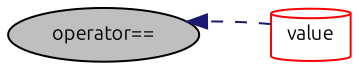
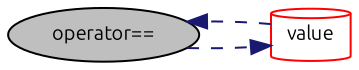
edge "operator==" -> "value": added
